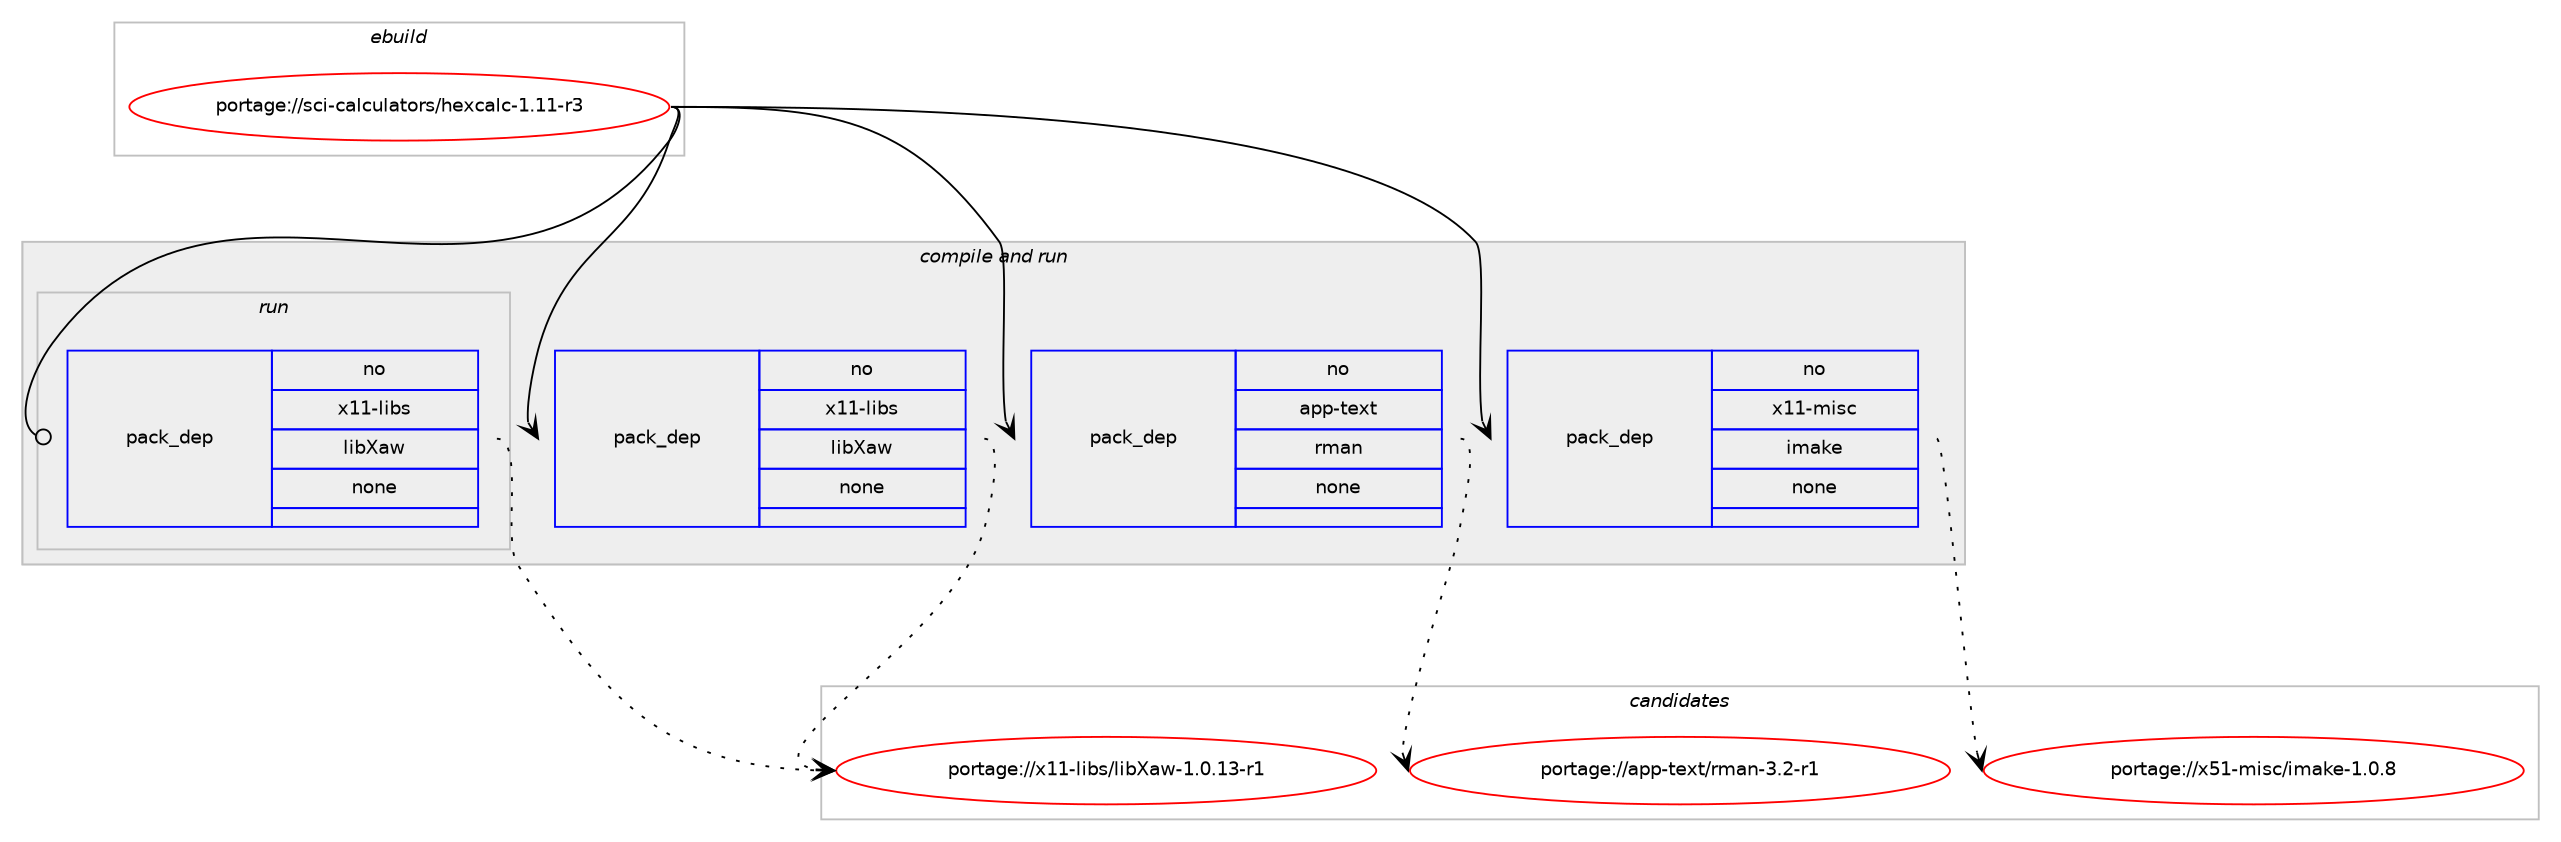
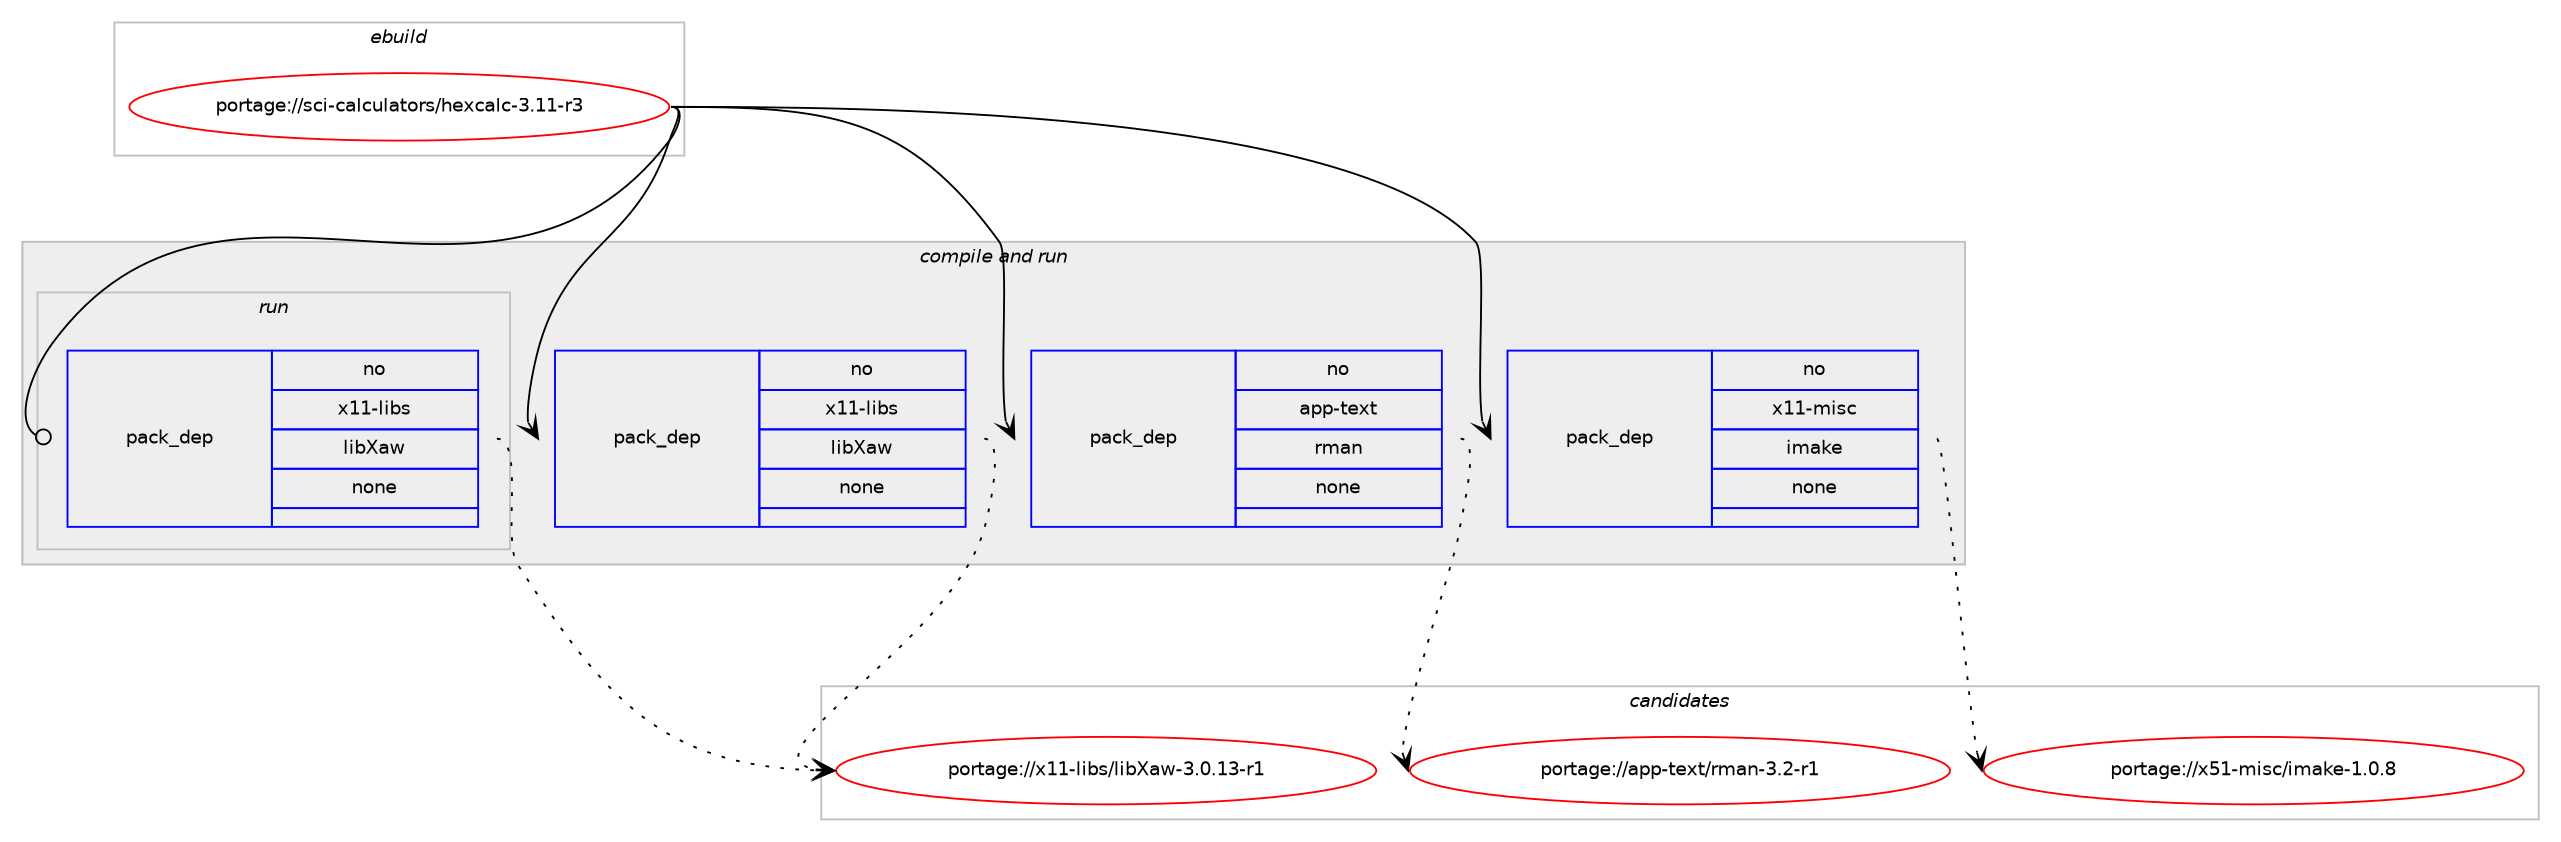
node "portage://sci-calculators/hexcalc-1.11-r3": label "portage://sci-calculators/hexcalc-1.11-r3" -> "portage://sci-calculators/hexcalc-3.11-r3"
node "portage://x11-libs/libXaw-1.0.13-r1": label "portage://x11-libs/libXaw-1.0.13-r1" -> "portage://x11-libs/libXaw-3.0.13-r1"
